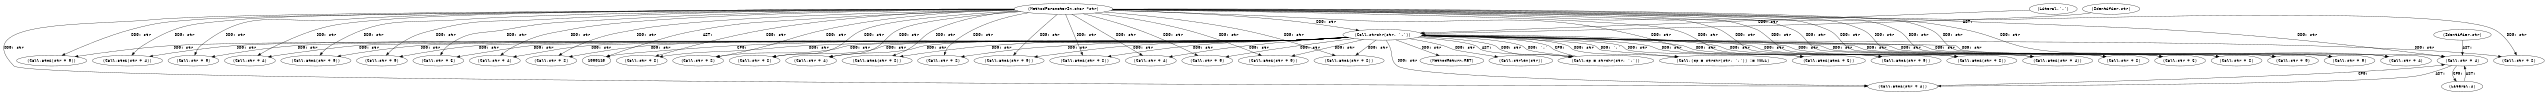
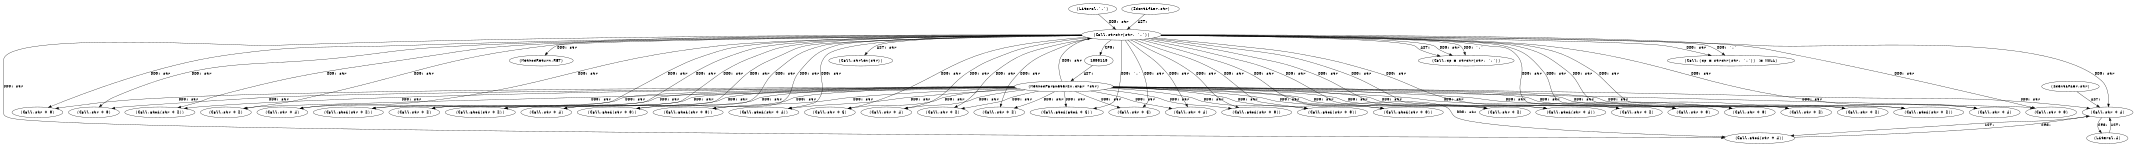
edge "(MethodParameterIn,char *str)" -> "1000110": reversed
edge "(Call,cp = strchr(str, '.'))" -> "(Call,strchr(str, '.'))": removed, label "CFG:"
edge "(Call,strchr(str, '.'))" -> "(Call,strlen(str))": label "DDG: str" -> "AST: str"
edge "(Call,strchr(str, '.'))" -> "(Call,atoi(atoi + 6))": label "DDG: str" -> "DDG: '.'"
